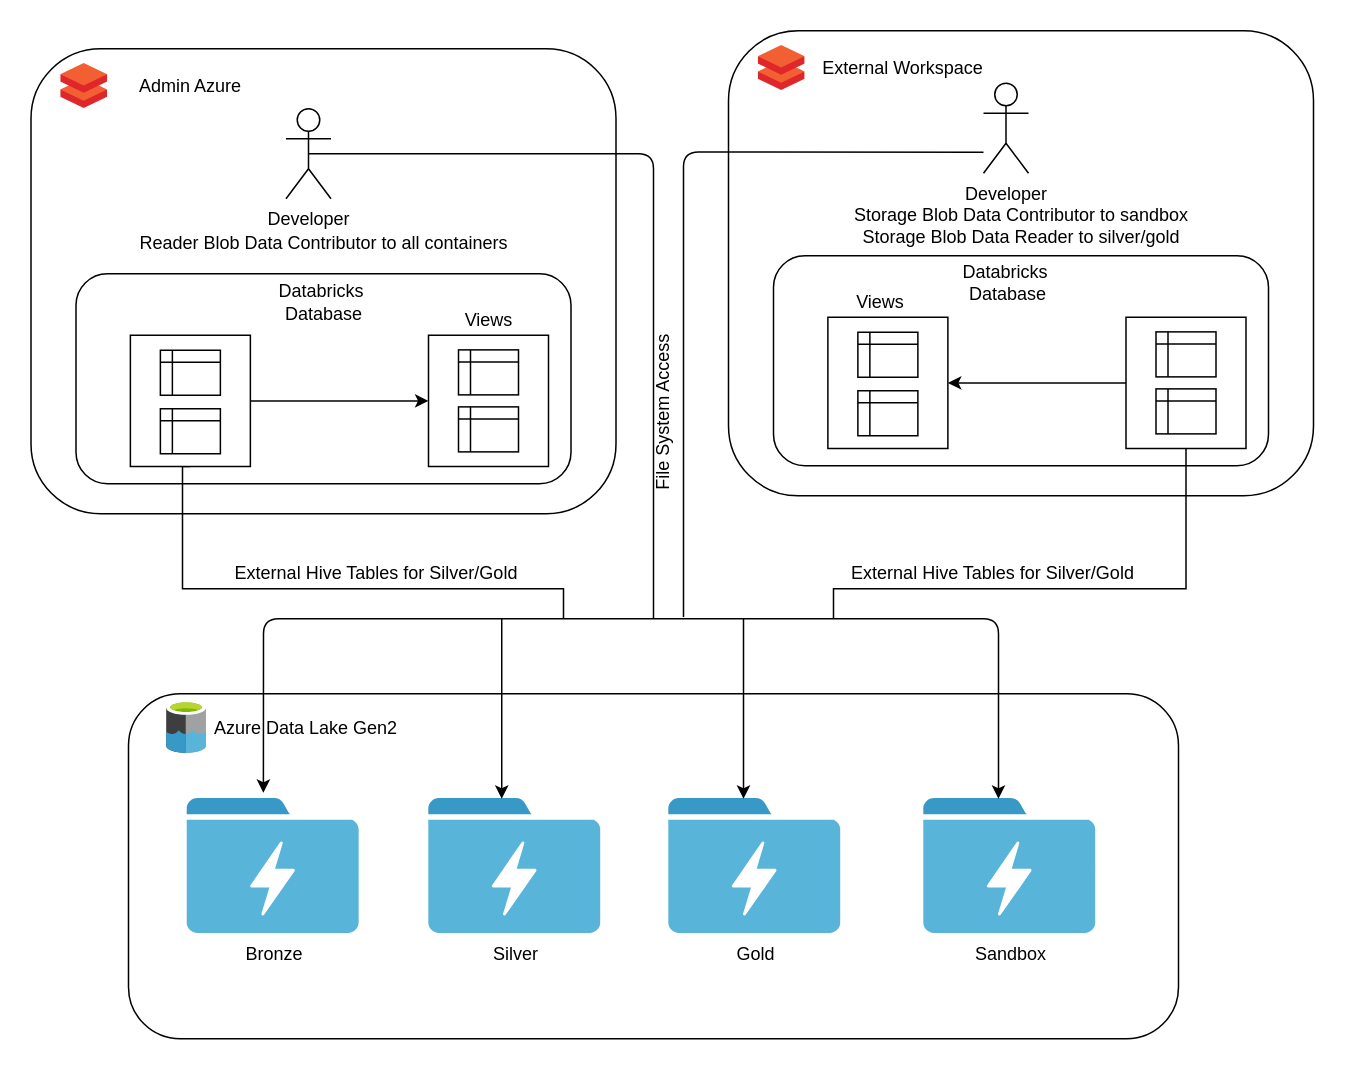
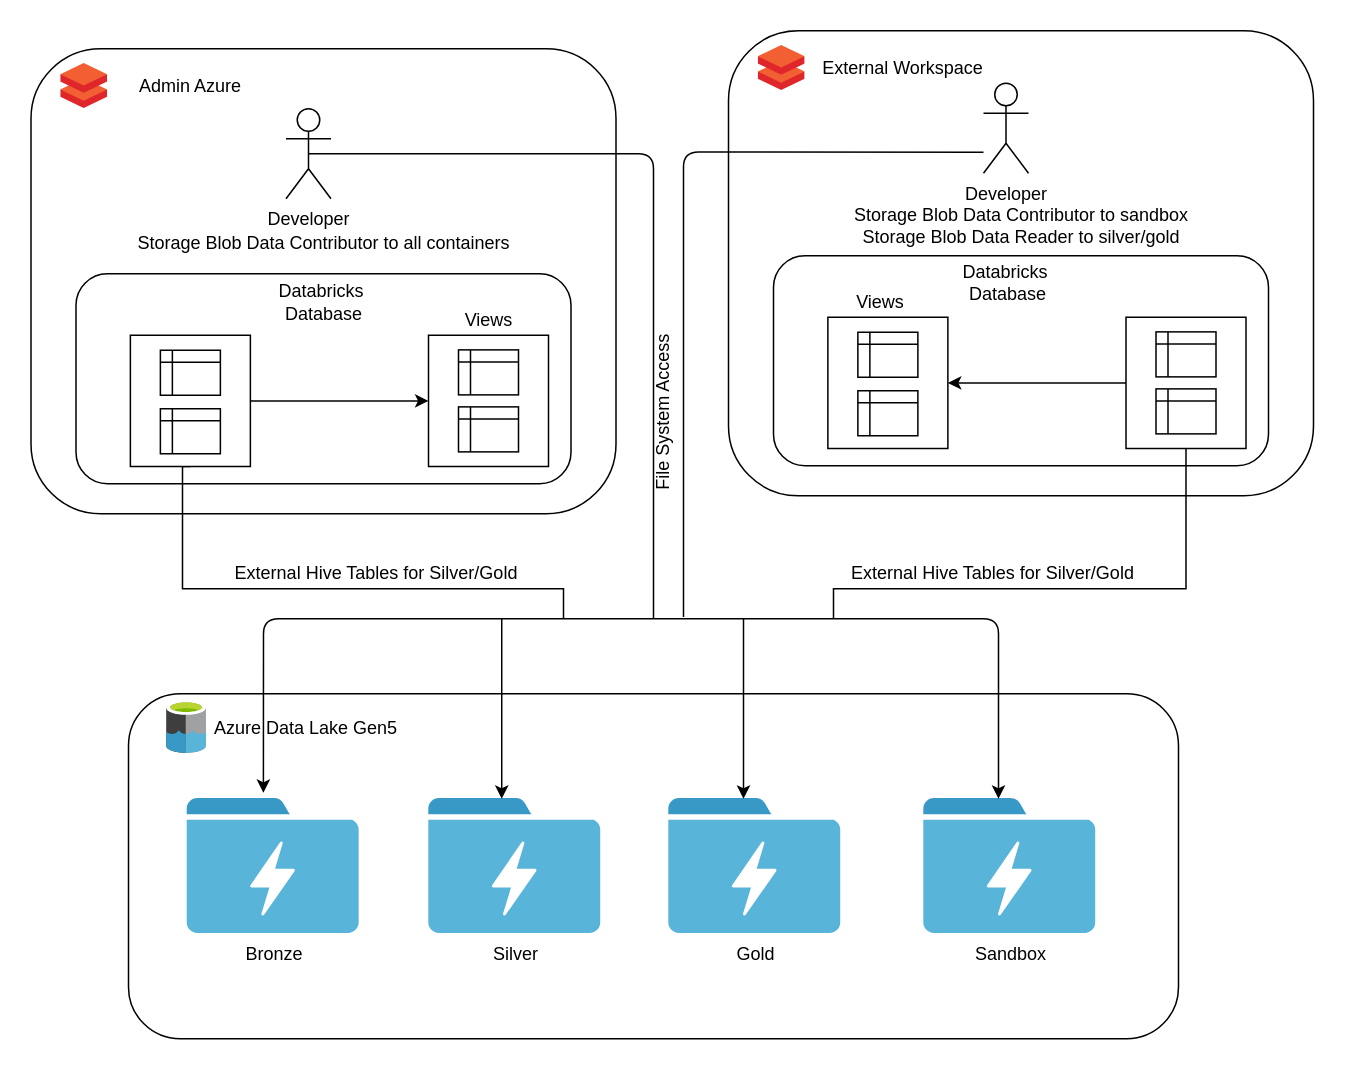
node "Reader Blob Data Contributor to all containers": label "Reader Blob Data Contributor to all containers" -> "Storage Blob Data Contributor to all containers"
node "Azure Data Lake Gen2": label "Azure Data Lake Gen2" -> "Azure Data Lake Gen5"
